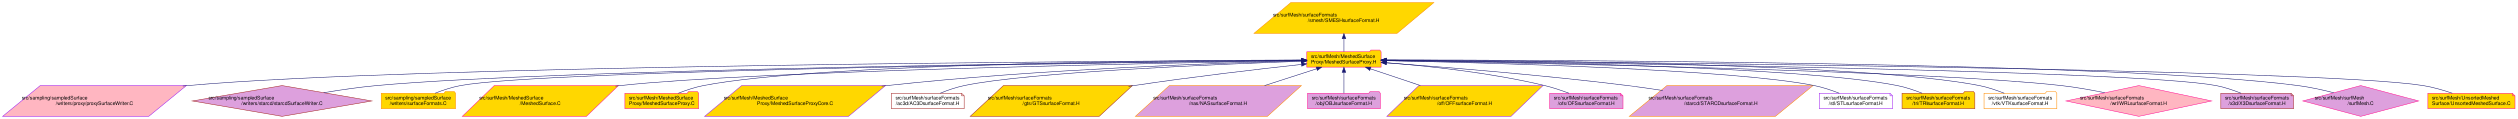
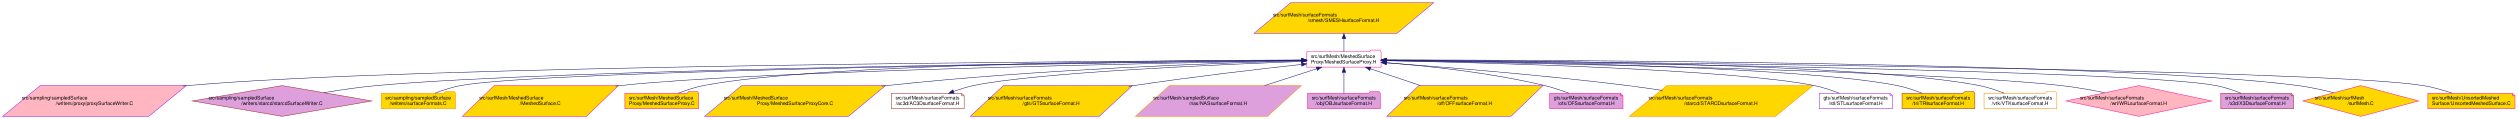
node "src/surfMesh/surfaceFormats /smesh/SMESHsurfaceFormat.H": color darkorange -> purple
node "src/surfMesh/MeshedSurface Proxy/MeshedSurfaceProxy.H": fillcolor gold -> white
edge "src/surfMesh/surfaceFormats /ac3d/AC3DsurfaceFormat.H" -> "src/surfMesh/MeshedSurface Proxy/MeshedSurfaceProxy.H": reversed
node "src/surfMesh/surfaceFormats /gts/GTSsurfaceFormat.H": color brown -> purple
node "src/surfMesh/surfaceFormats /nas/NASsurfaceFormat.H": label "src/surfMesh/surfaceFormats /nas/NASsurfaceFormat.H" -> "src/surfMesh/sampledSurface /nas/NASsurfaceFormat.H"
node "src/surfMesh/surfaceFormats /ofs/OFSsurfaceFormat.H": label "src/surfMesh/surfaceFormats /ofs/OFSsurfaceFormat.H" -> "gts/surfMesh/surfaceFormats /ofs/OFSsurfaceFormat.H"
node "src/surfMesh/surfaceFormats /starcd/STARCDsurfaceFormat.H": fillcolor plum -> gold
node "src/surfMesh/surfaceFormats /stl/STLsurfaceFormat.H": label "src/surfMesh/surfaceFormats /stl/STLsurfaceFormat.H" -> "gts/surfMesh/surfaceFormats /stl/STLsurfaceFormat.H"
node "src/surfMesh/surfMesh /surfMesh.C": fillcolor plum -> gold
